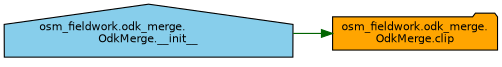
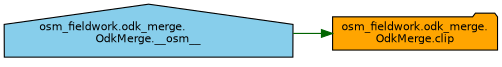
node "osm_fieldwork.odk_merge. OdkMerge.__init__": label "osm_fieldwork.odk_merge. OdkMerge.__init__" -> "osm_fieldwork.odk_merge. OdkMerge.__osm__"
